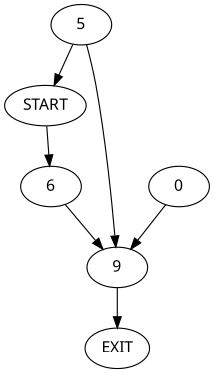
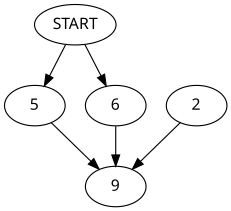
edge "5" -> "START": reversed
node "0": label "0" -> "2"
node "EXIT": removed
